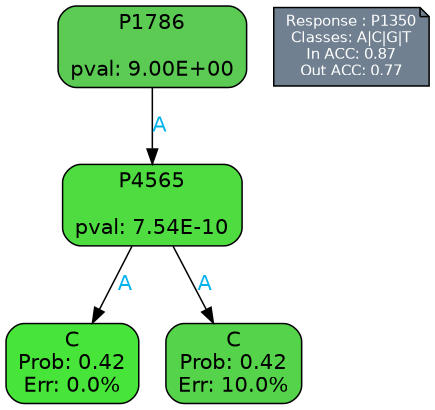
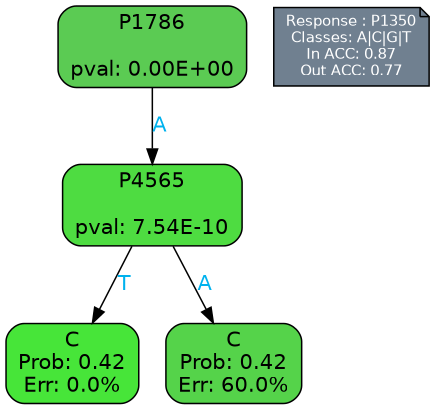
node "P1786 pval: 9.00E+00": label "P1786 pval: 9.00E+00" -> "P1786 pval: 0.00E+00"
edge "P4565 pval: 7.54E-10" -> "C Prob: 0.42 Err: 0.0%": label "A" -> "T"
node "C Prob: 0.42 Err: 10.0%": label "C Prob: 0.42 Err: 10.0%" -> "C Prob: 0.42 Err: 60.0%"
